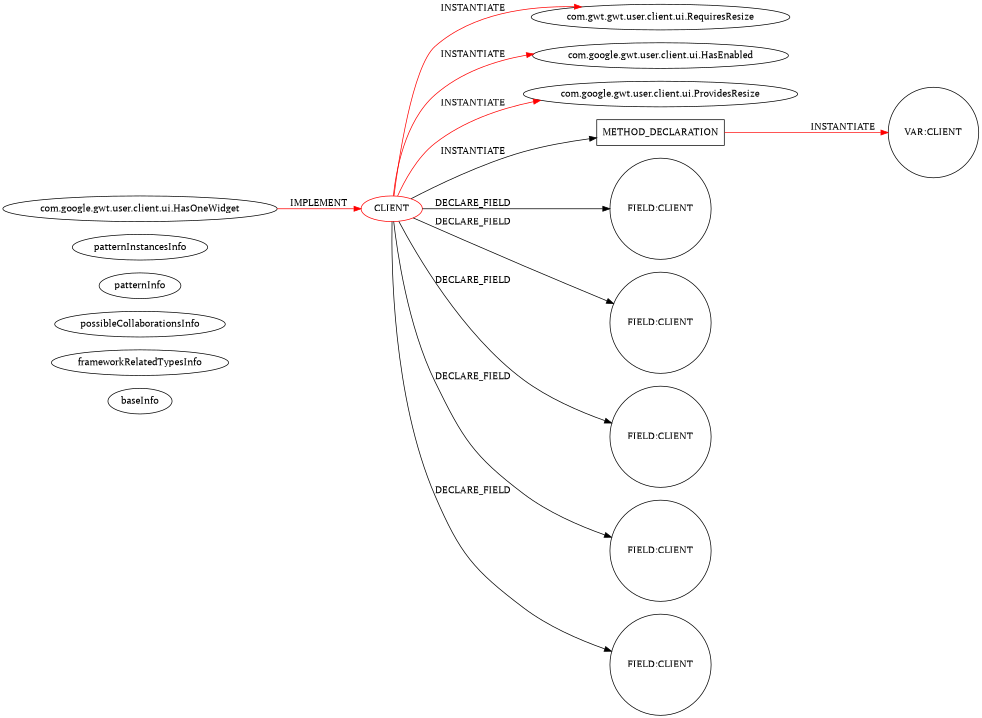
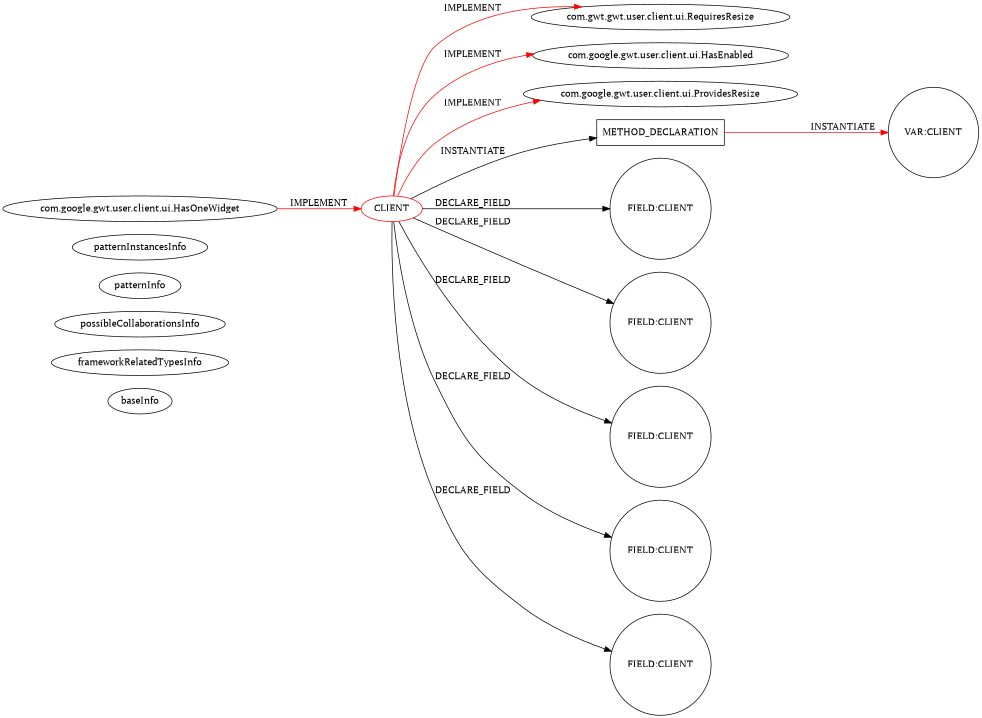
edge "CLIENT" -> "com.gwt.gwt.user.client.ui.RequiresResize": label "INSTANTIATE" -> "IMPLEMENT"
edge "CLIENT" -> "com.google.gwt.user.client.ui.HasEnabled": label "INSTANTIATE" -> "IMPLEMENT"
edge "CLIENT" -> "com.google.gwt.user.client.ui.ProvidesResize": label "INSTANTIATE" -> "IMPLEMENT"
